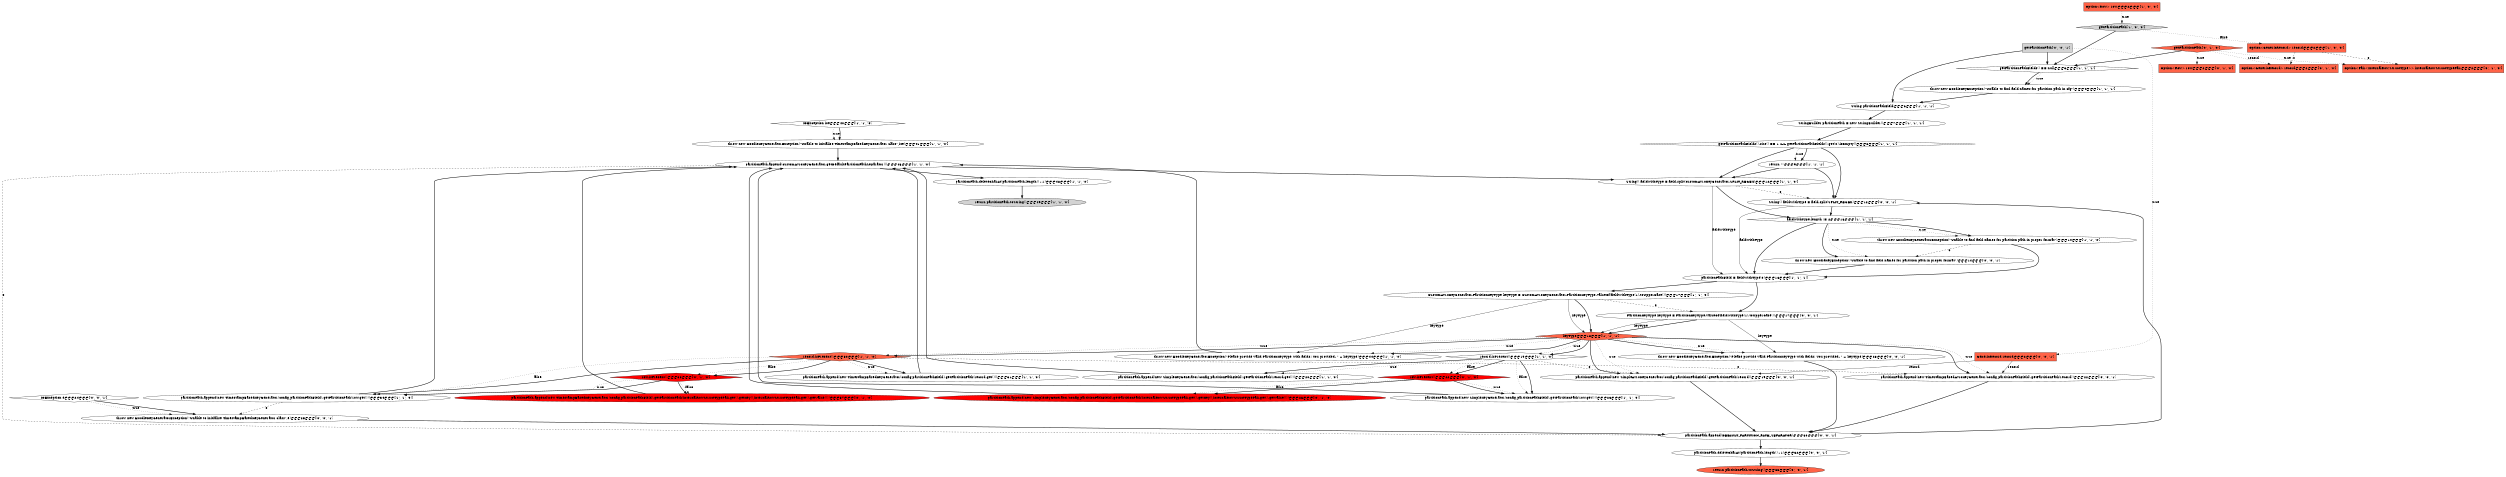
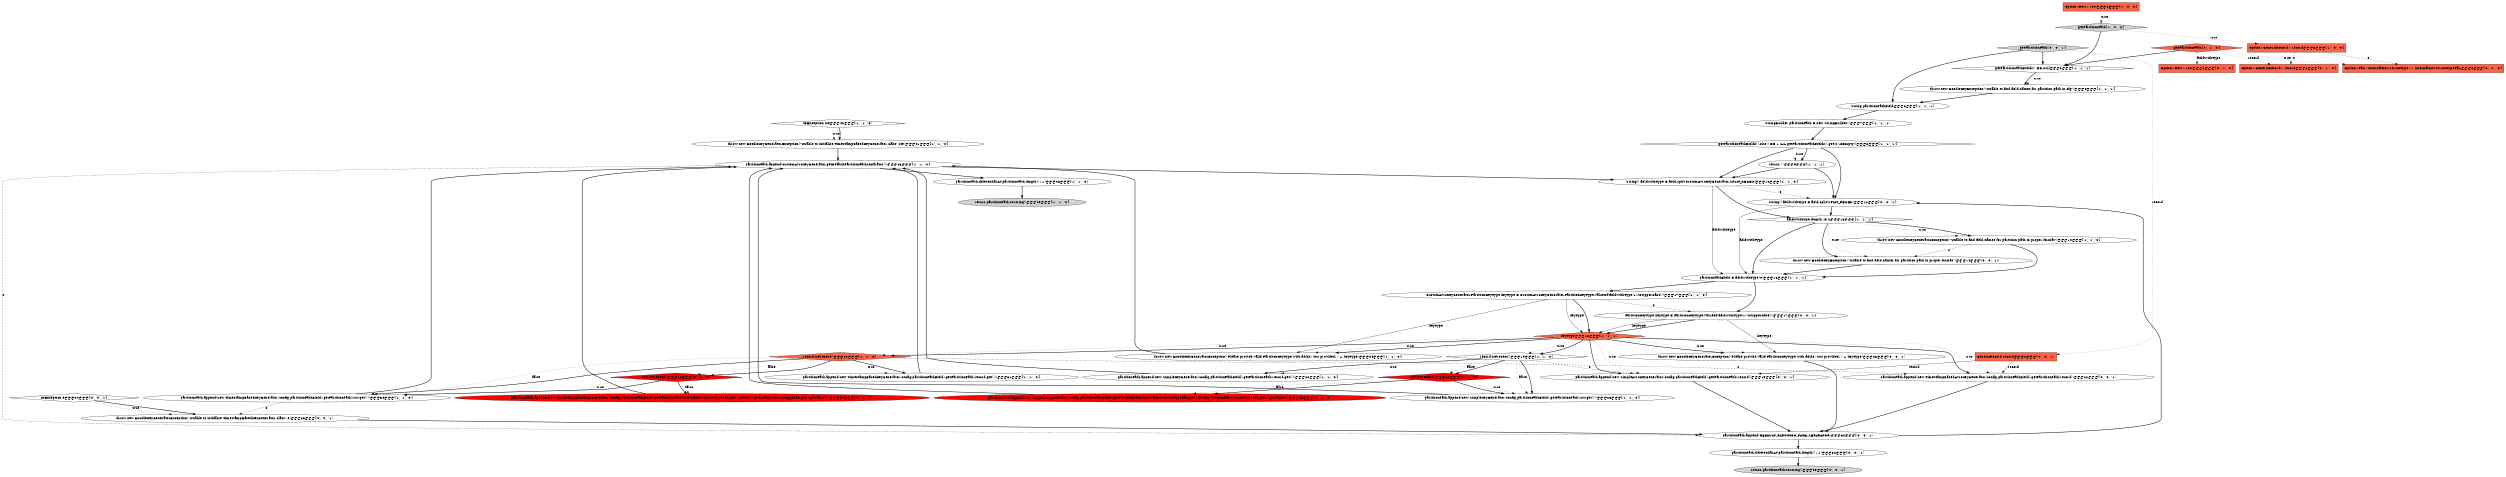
edge "getPartitionPath['1', '0', '0']" -> "Option<GenericRecord> record@@@2@@@['1', '0', '0']": label "false" -> "true"
node "getPartitionPath['0', '0', '1']": shape box -> diamond
edge "getPartitionPath['0', '1', '0']" -> "Option<Row> row@@@2@@@['0', '1', '0']": label "true" -> "fieldWithType"
edge "getPartitionPath['0', '0', '1']" -> "GenericRecord record@@@2@@@['0', '0', '1']": label "true" -> "record"
node "return partitionPath.toString()@@@33@@@['0', '0', '1']": fillcolor tomato -> lightgray
